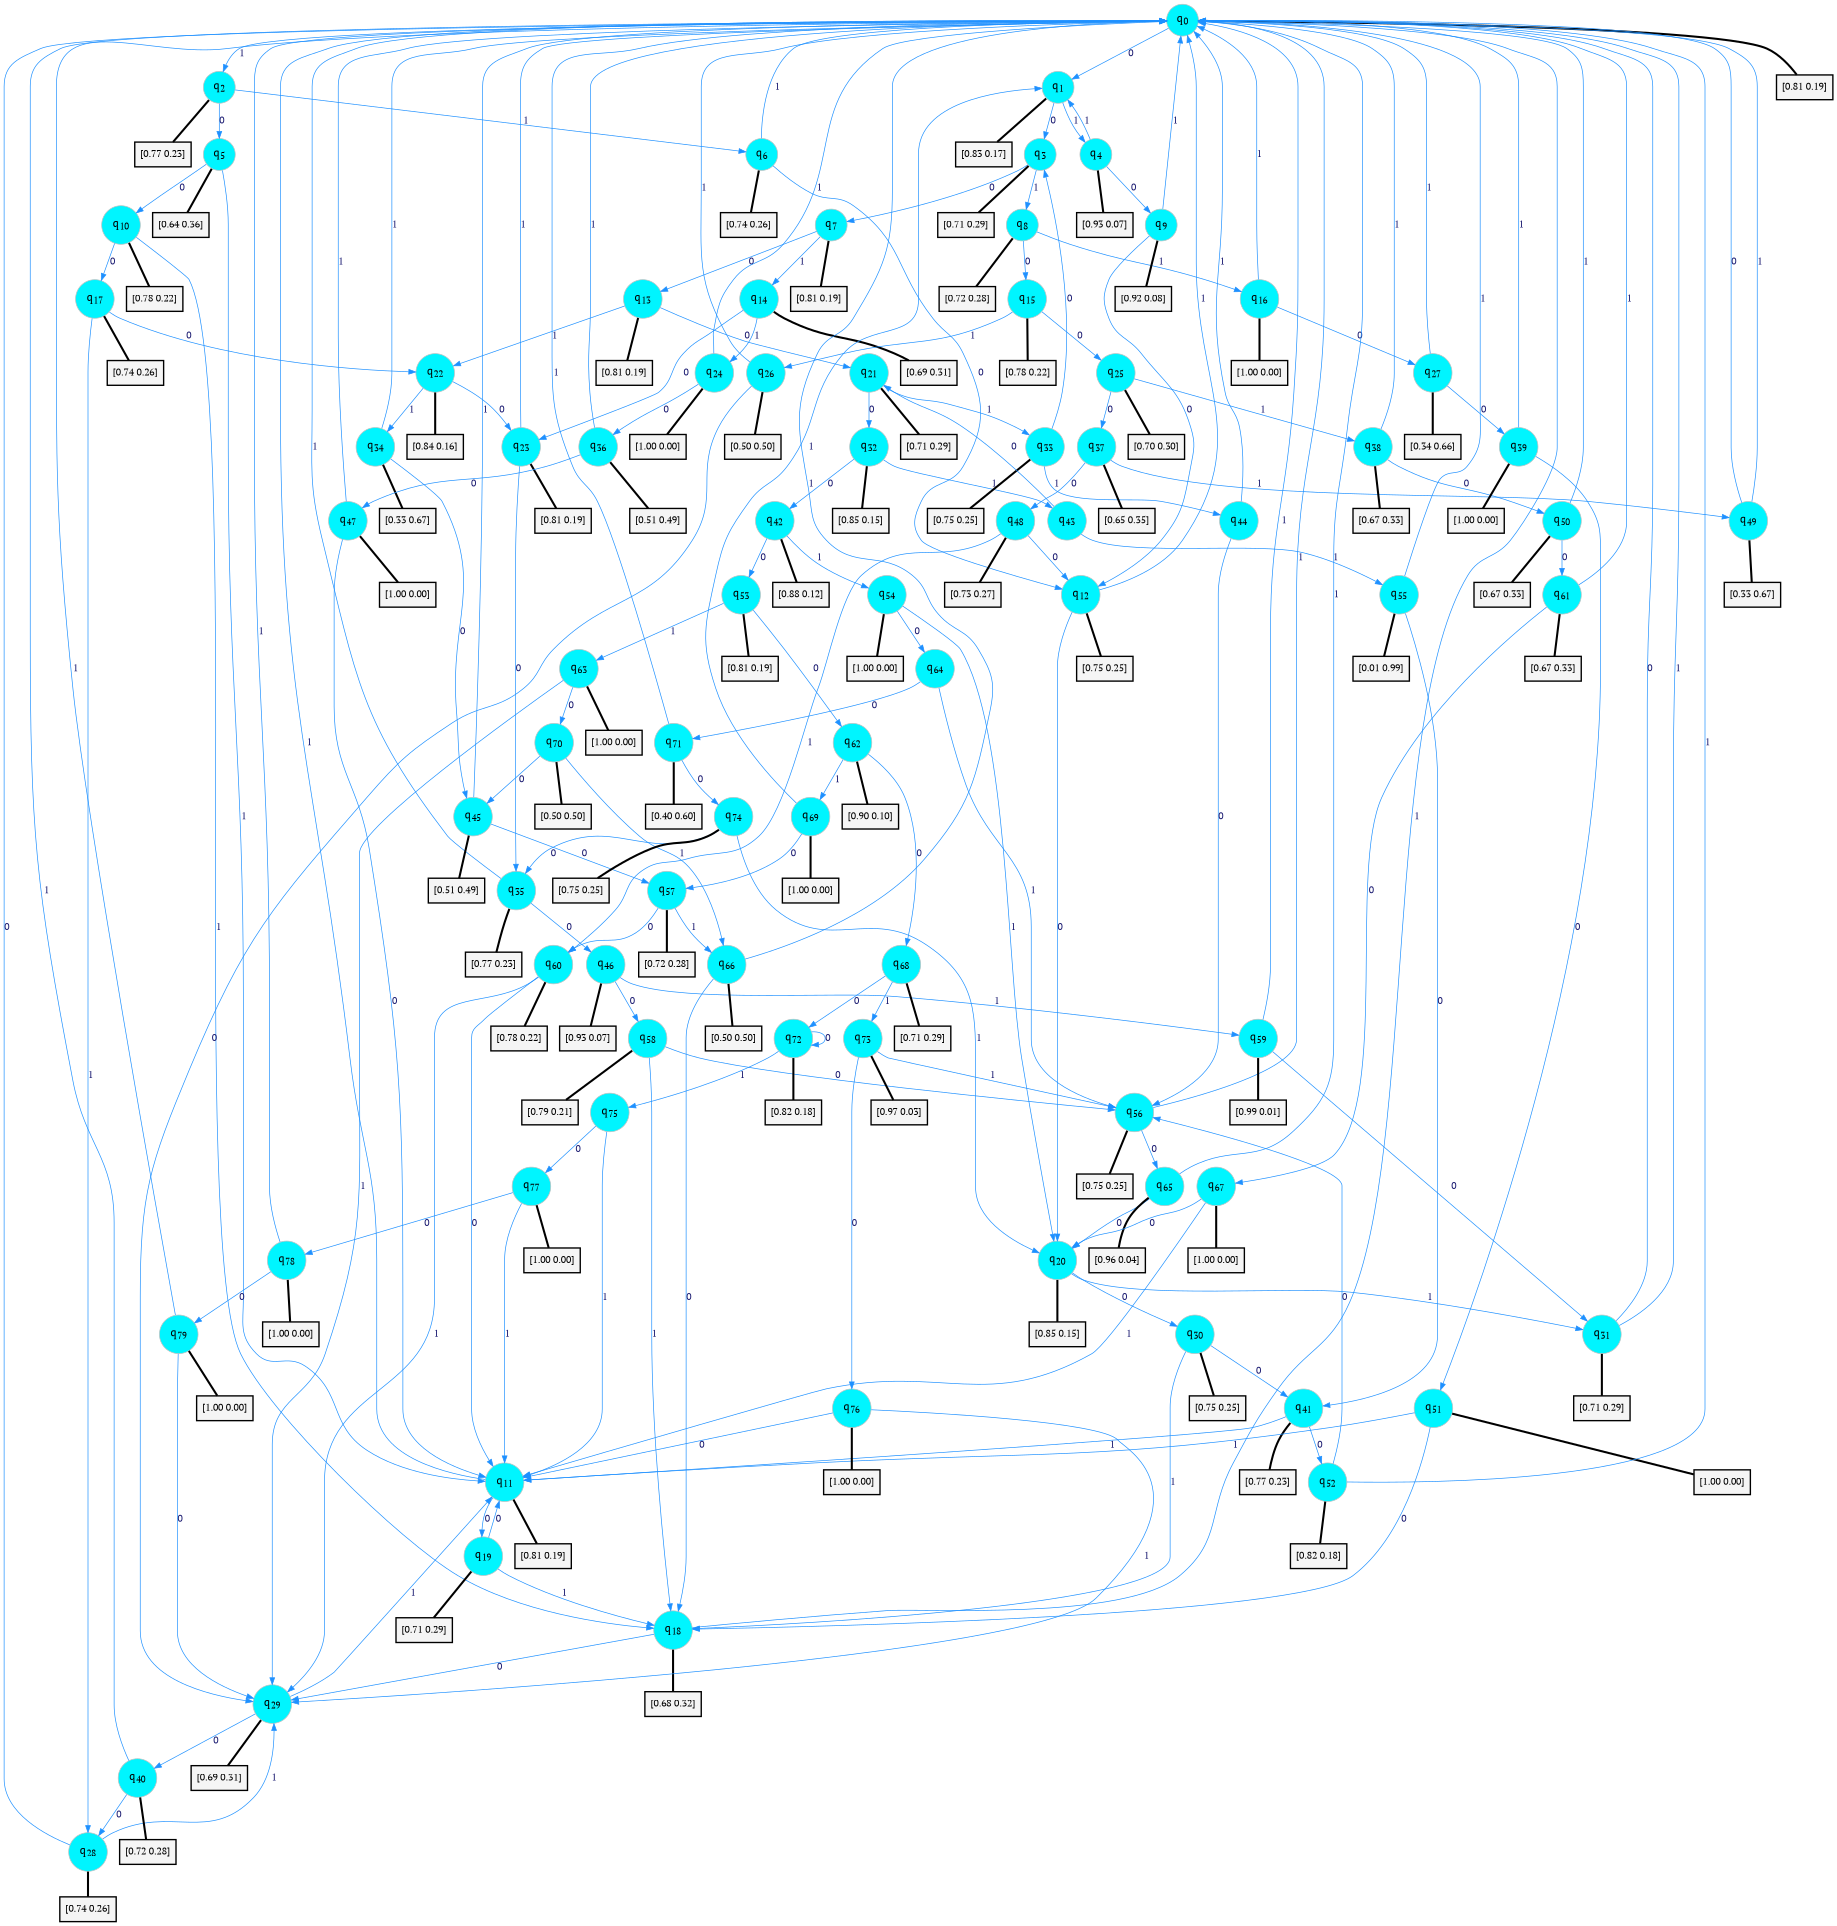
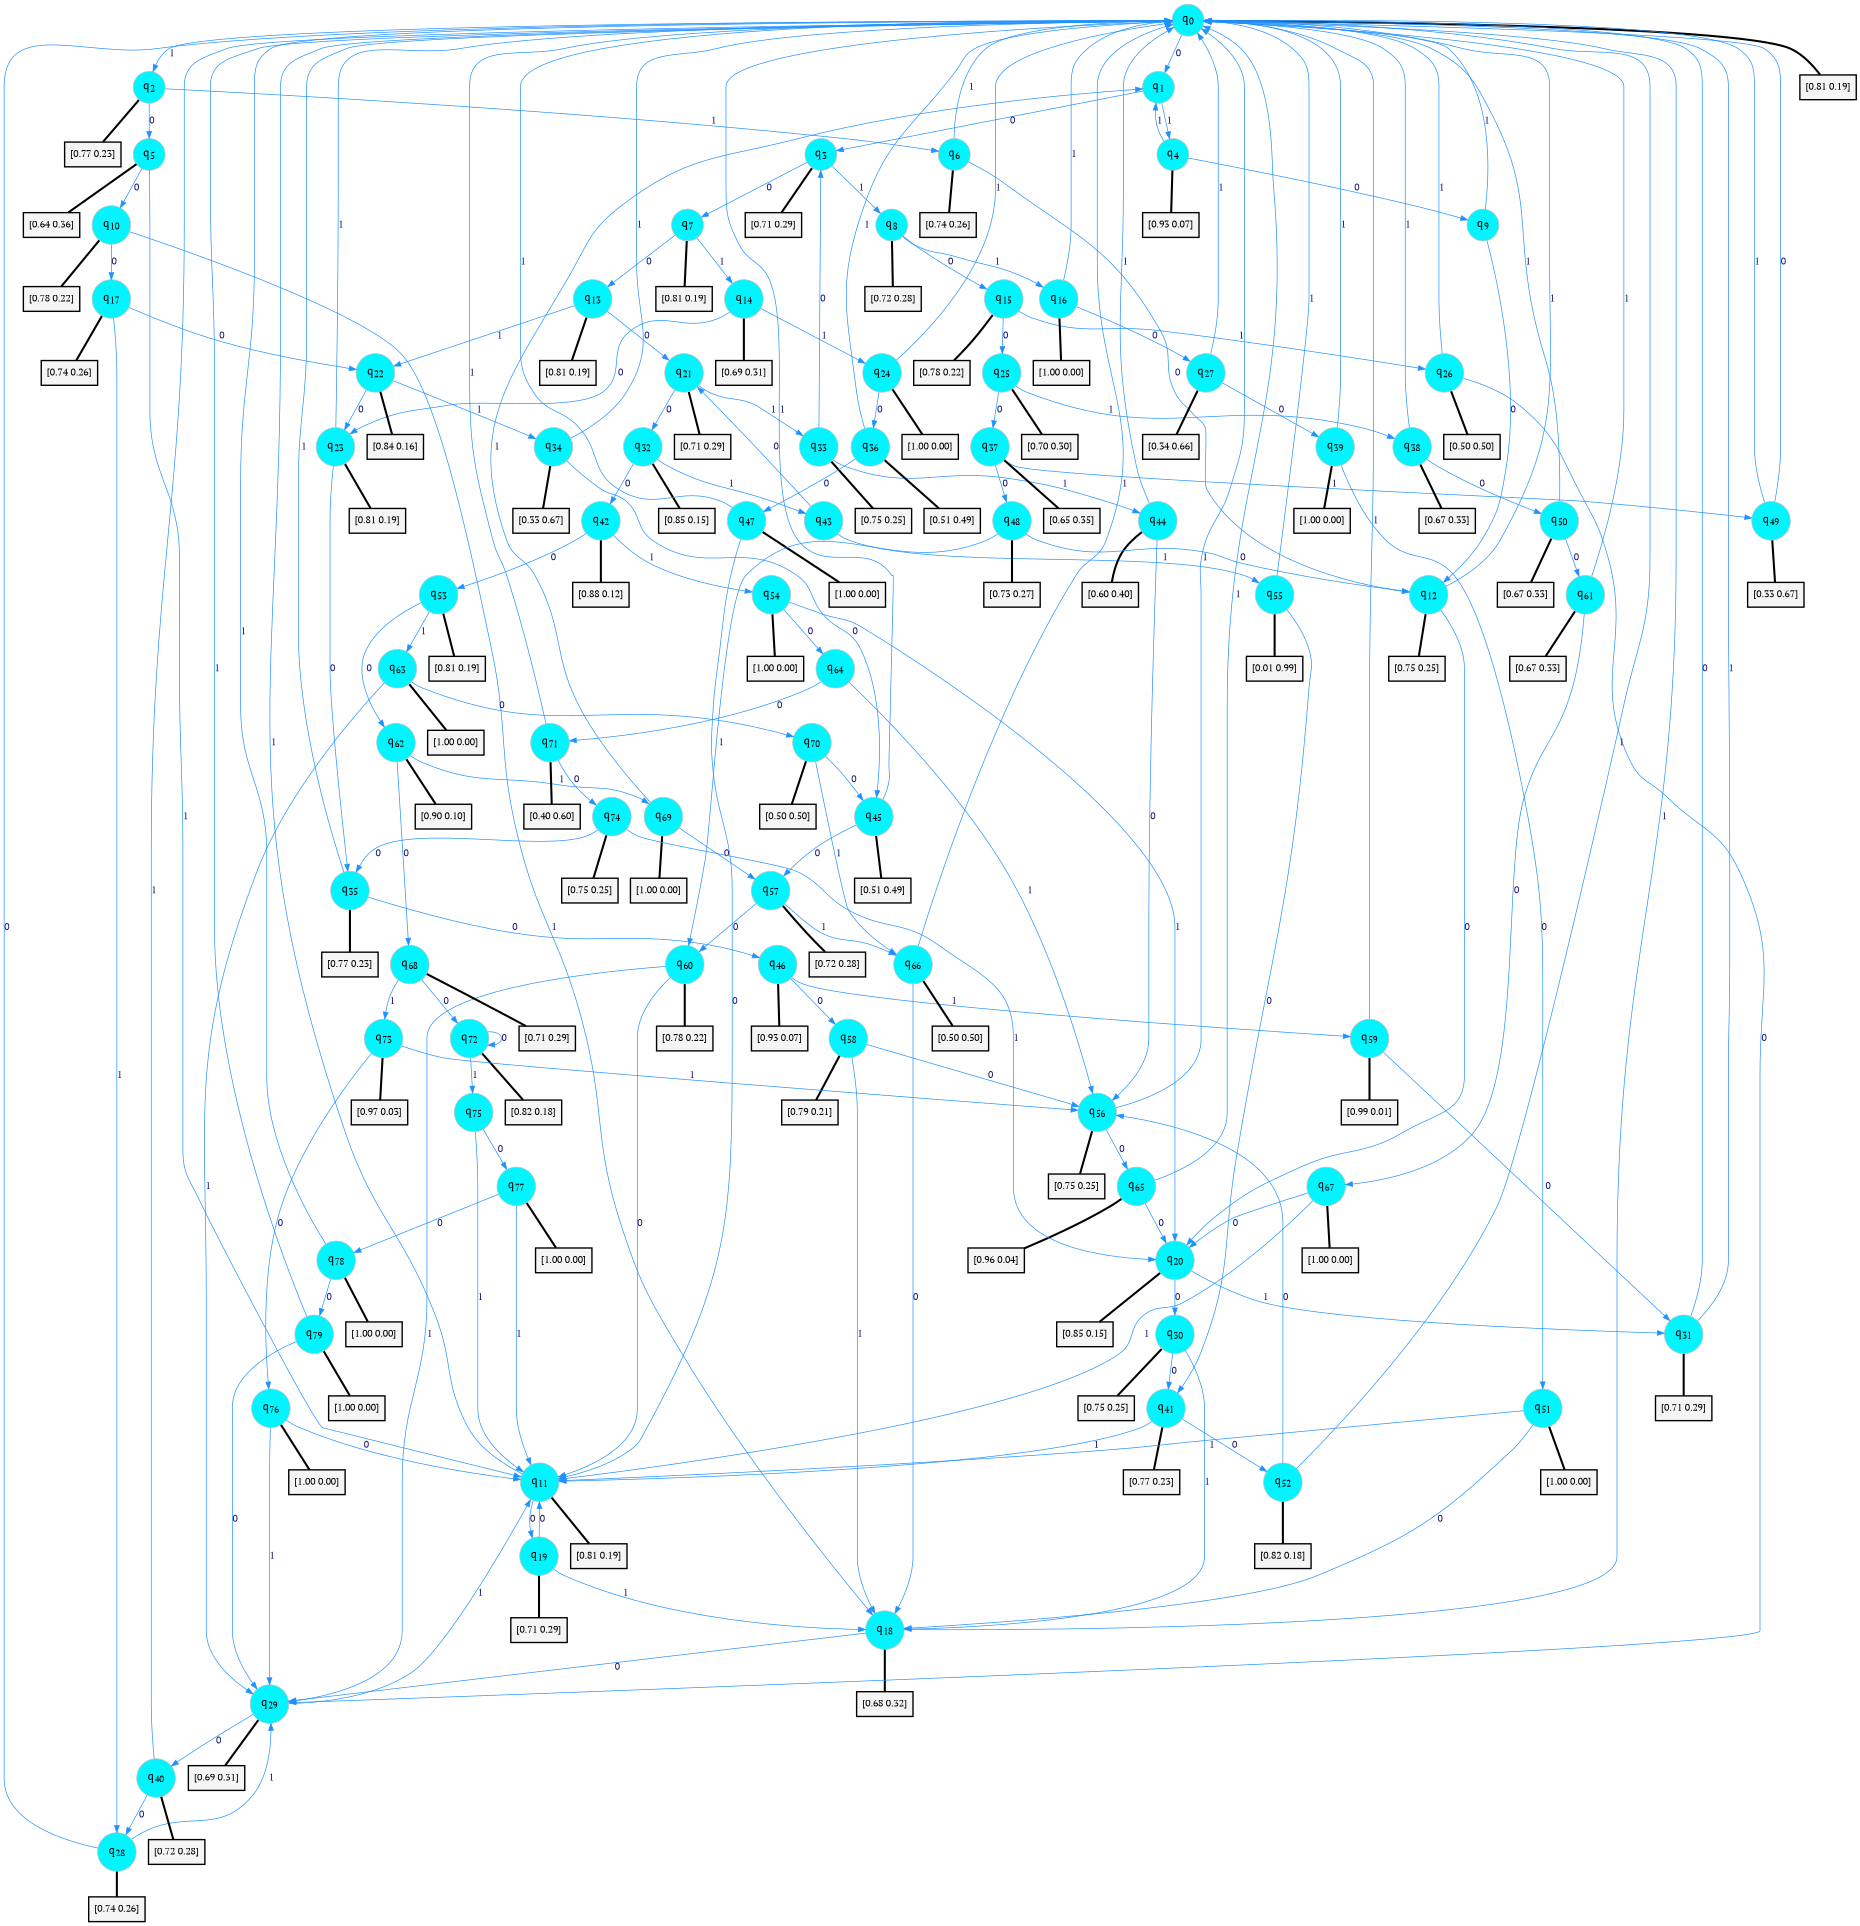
node "[0.83 0.17]": removed
node "[0.92 0.08]": removed
node "[0.60 0.40]": added
